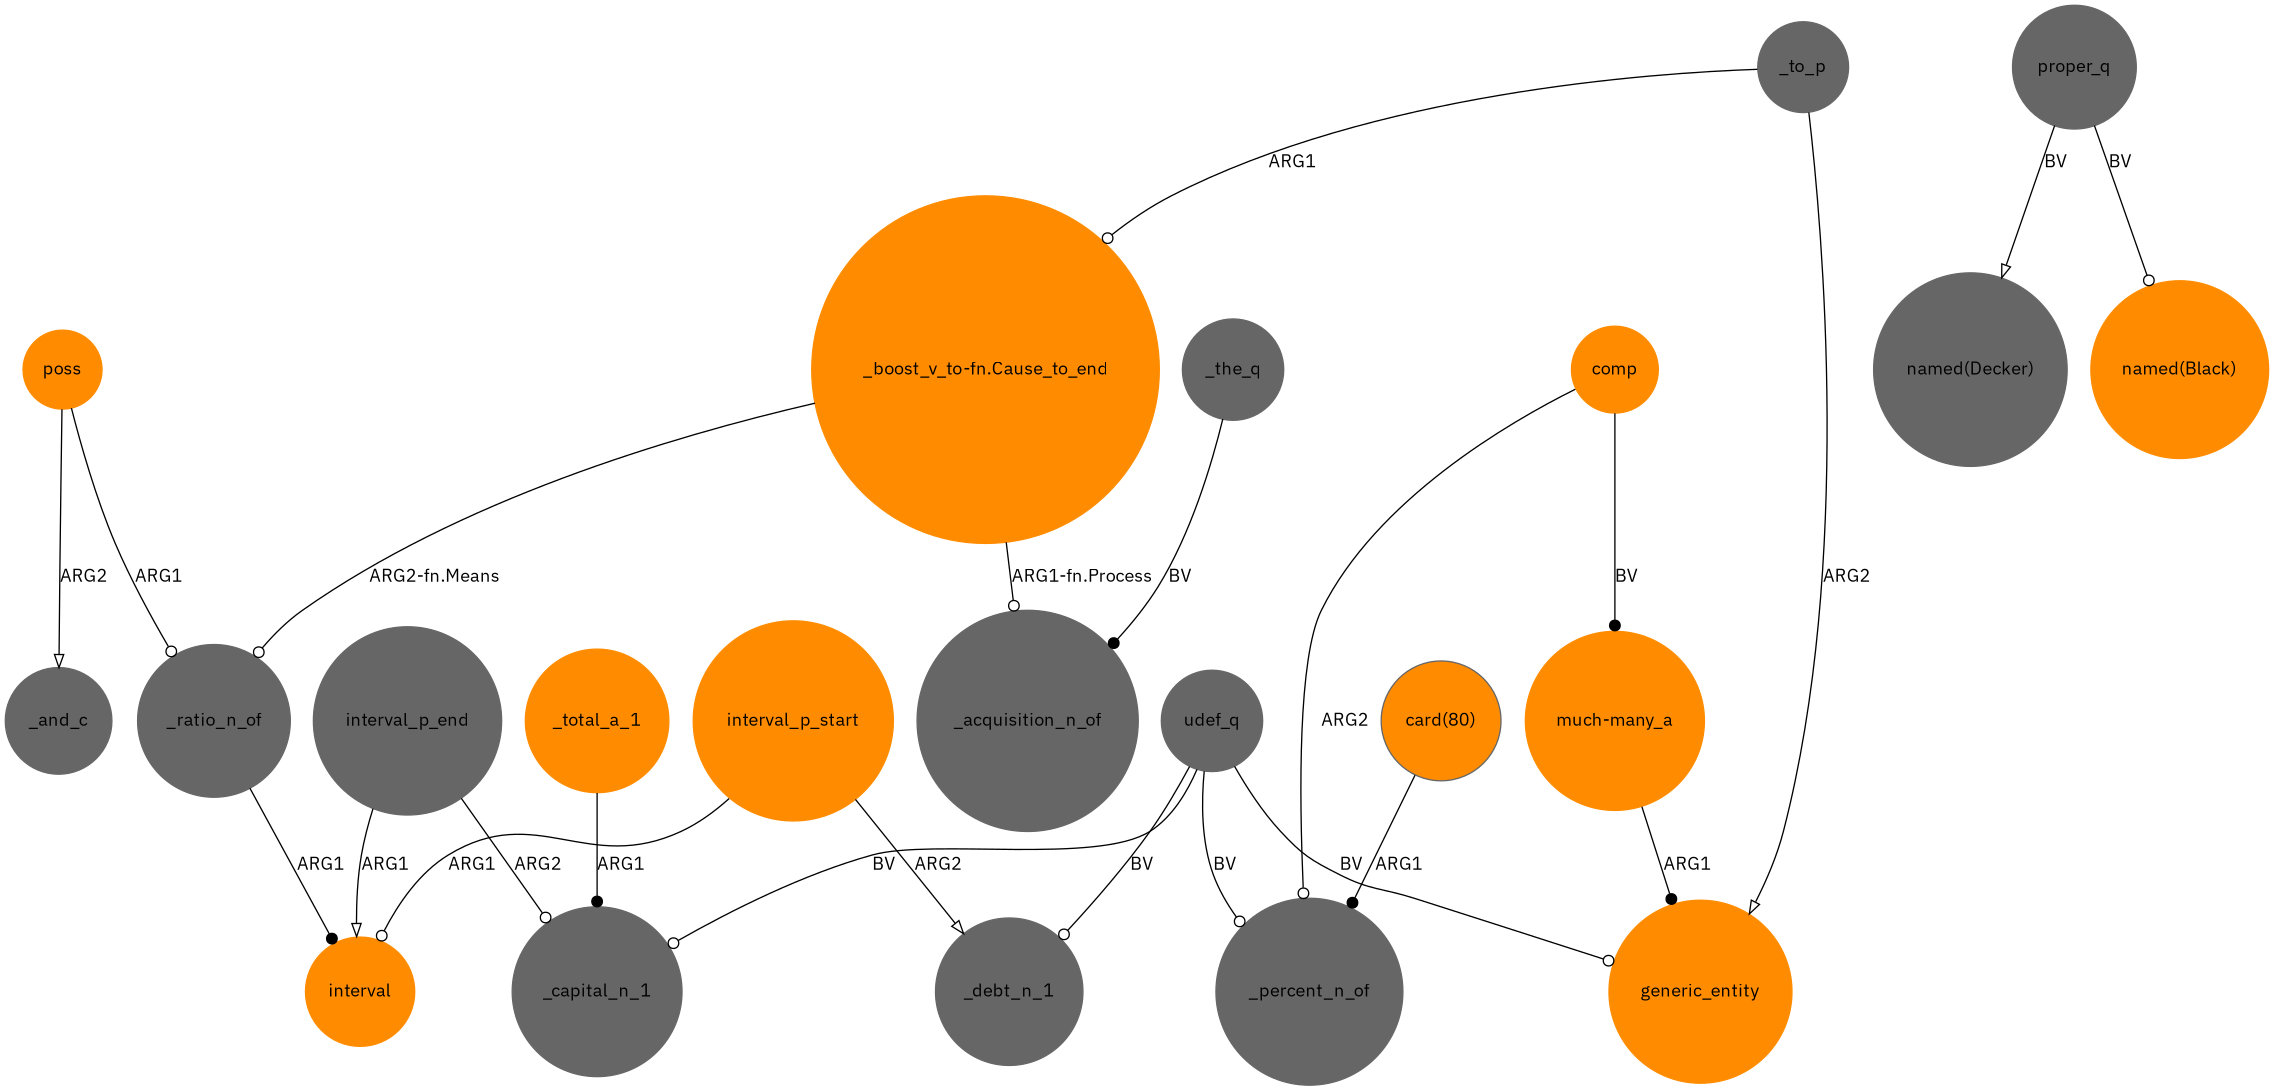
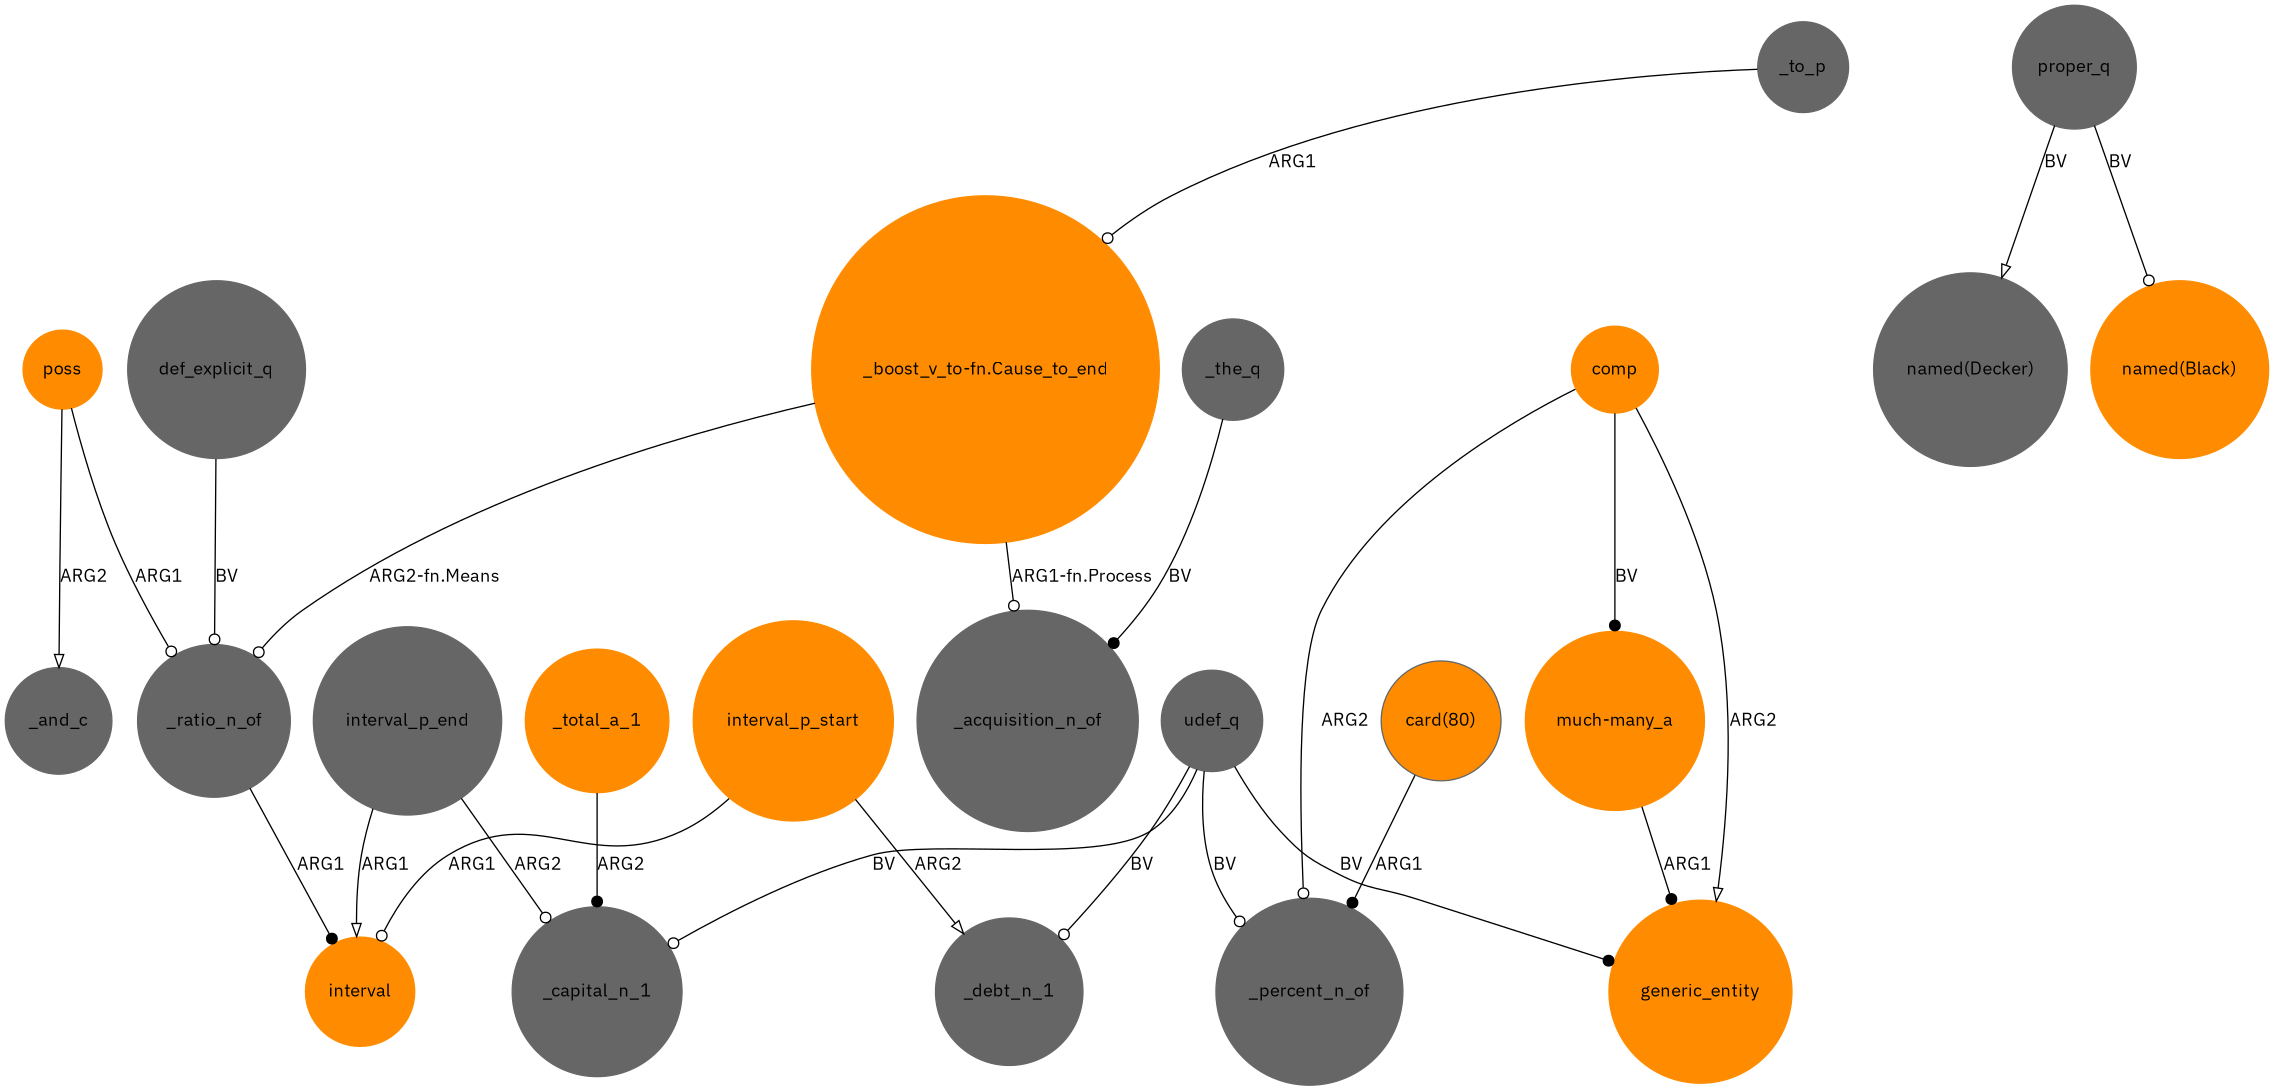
node "def_explicit_q": added
edge "_to_p" -> "generic_entity": now "comp" -> "generic_entity"
edge "_total_a_1" -> "_capital_n_1": label "ARG1" -> "ARG2"
edge "udef_q" -> "generic_entity": arrowhead odot -> dot
